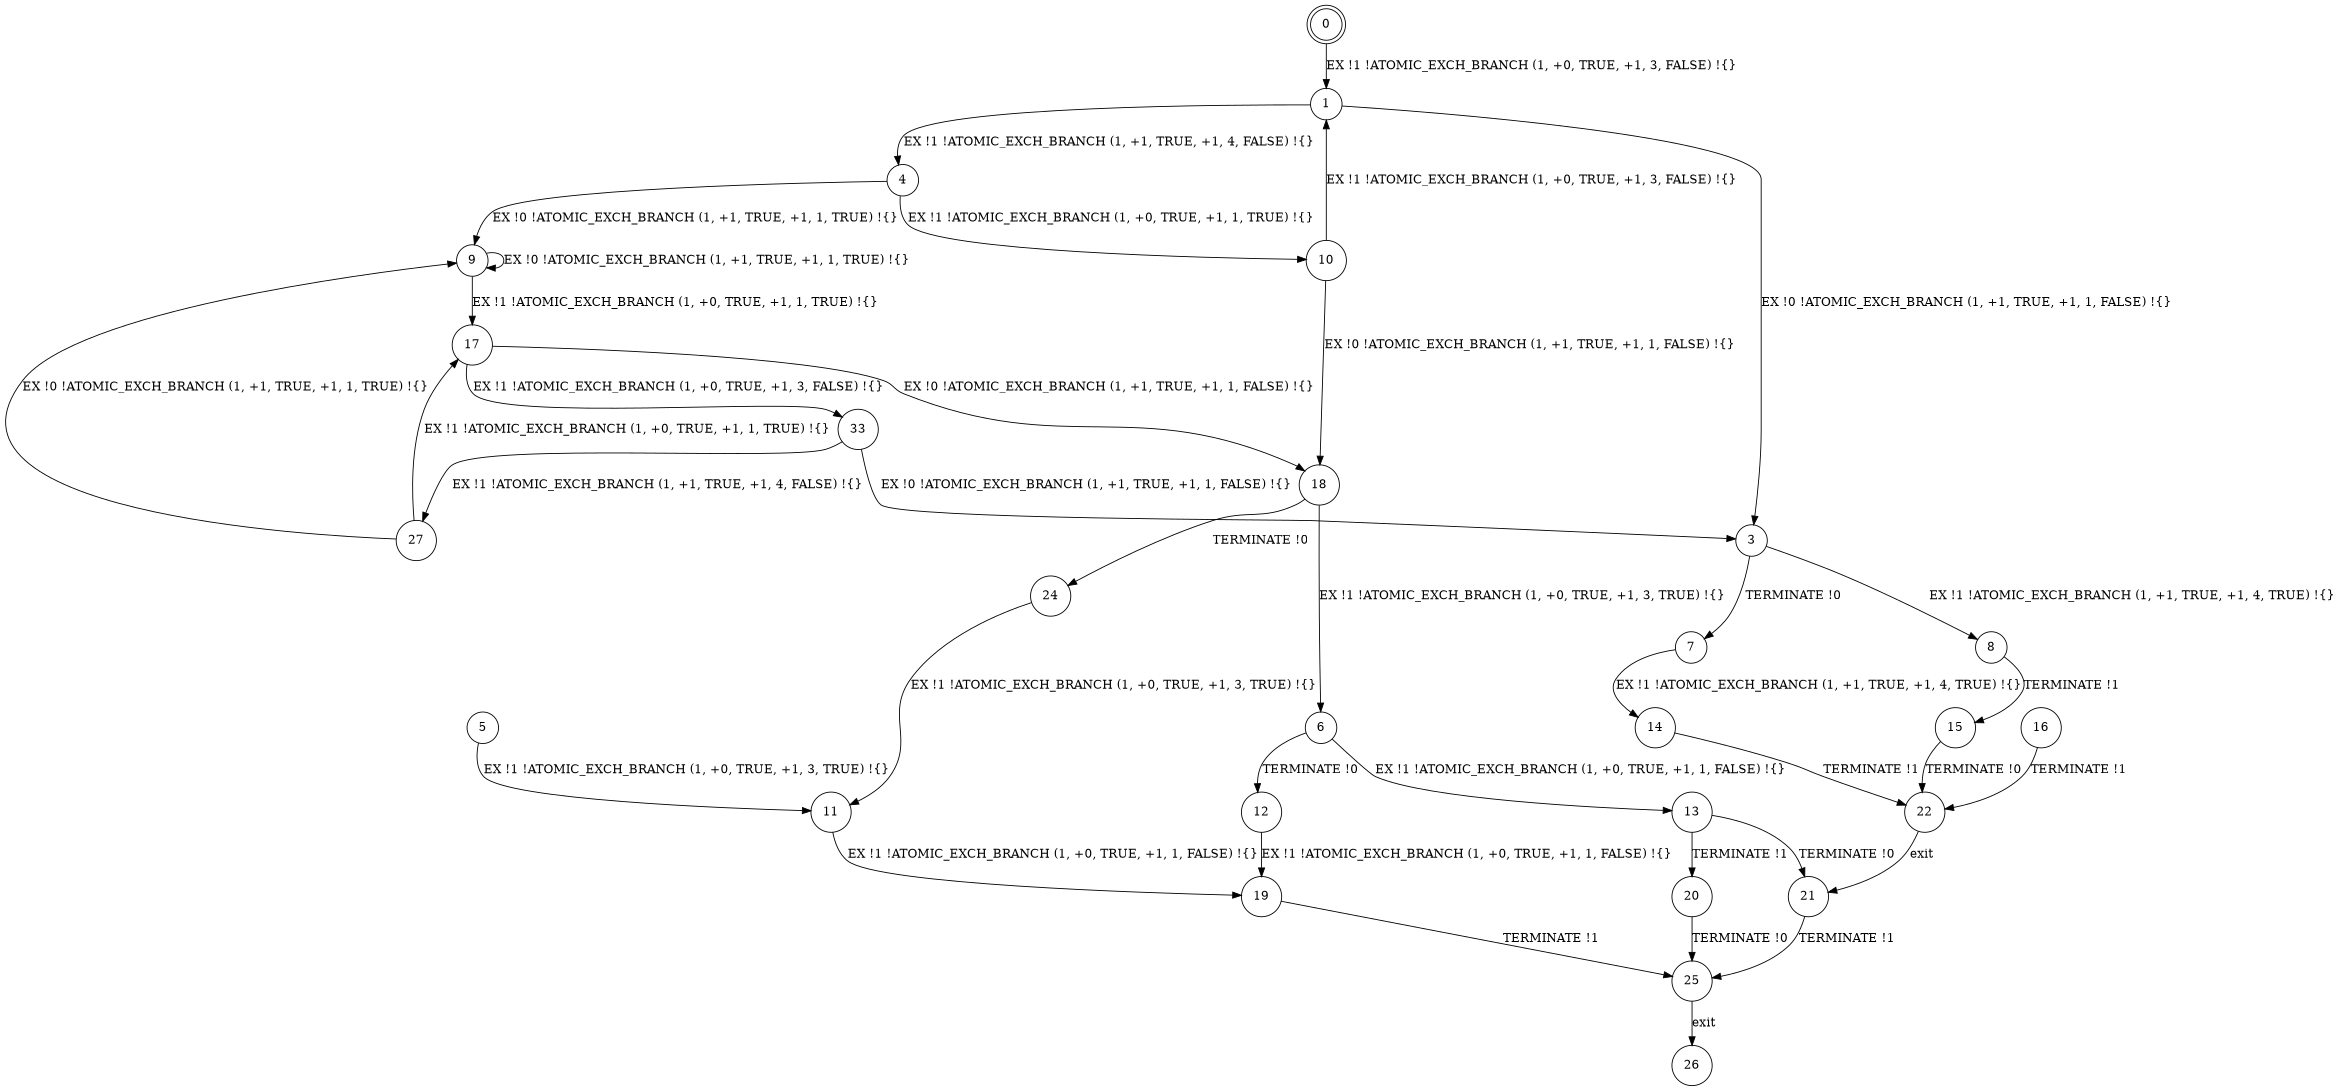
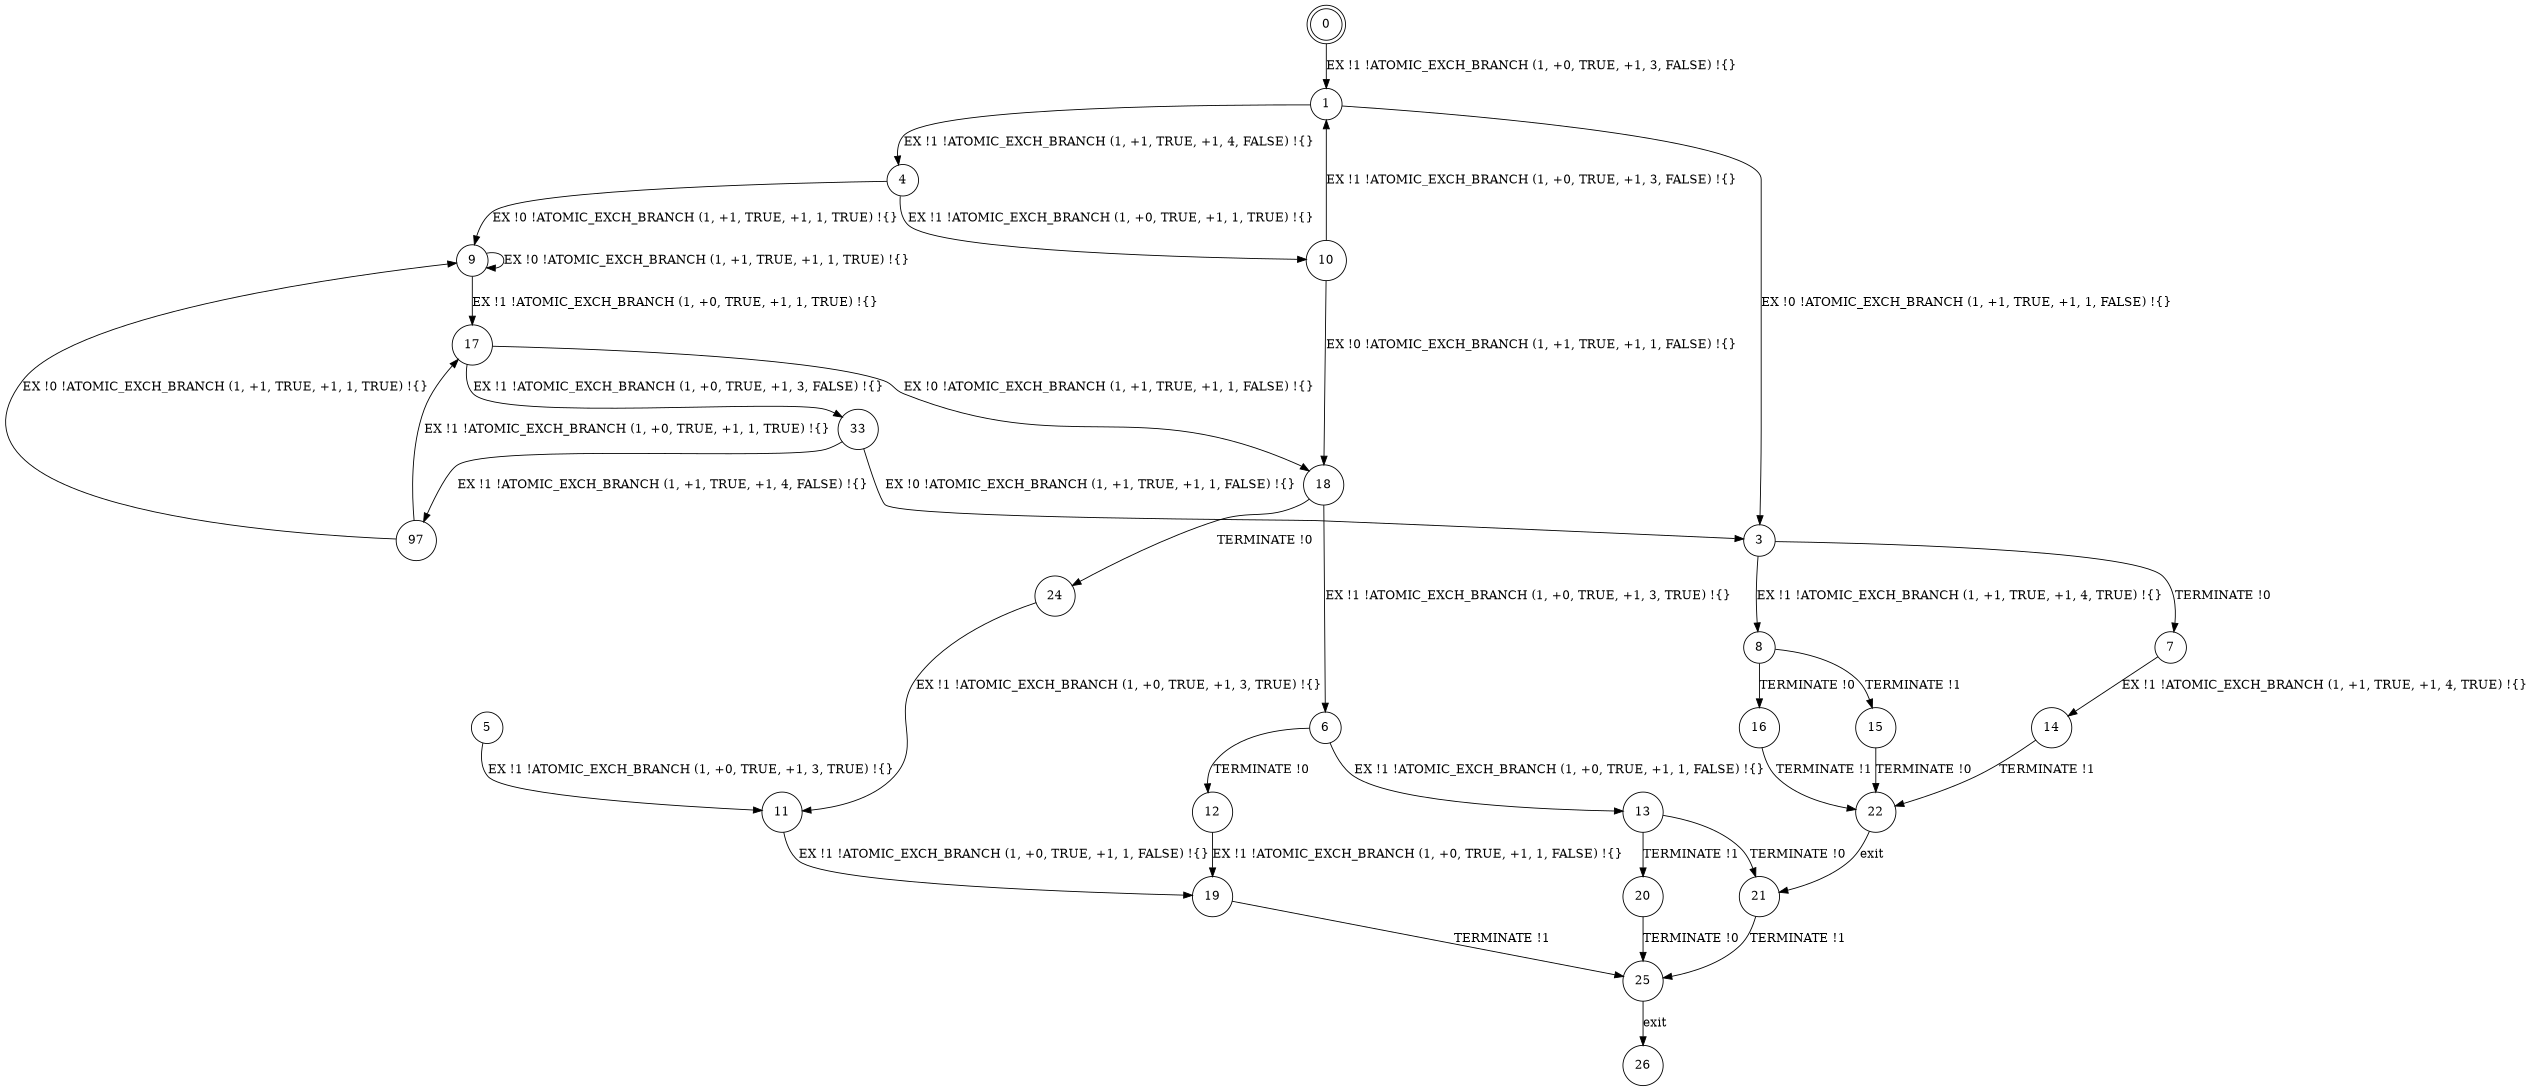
node "27": label "27" -> "97"
edge "8" -> "16": added, label "TERMINATE !0"
